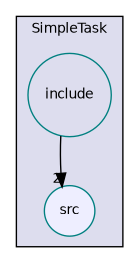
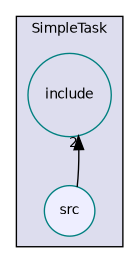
edge "include" -> "src": reversed
